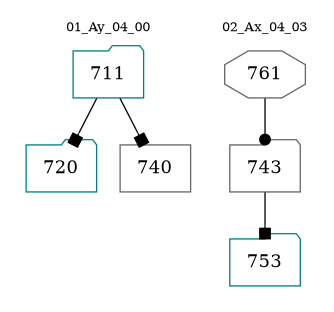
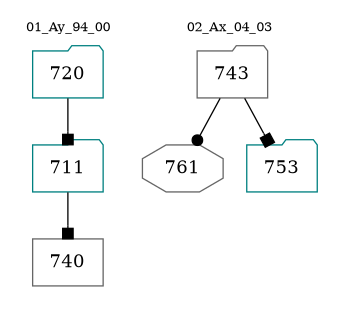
cluster "01_Ay_04_00": label "01_Ay_04_00" -> "01_Ay_94_00"
edge "711" -> "720": reversed
edge "761" -> "743": reversed
